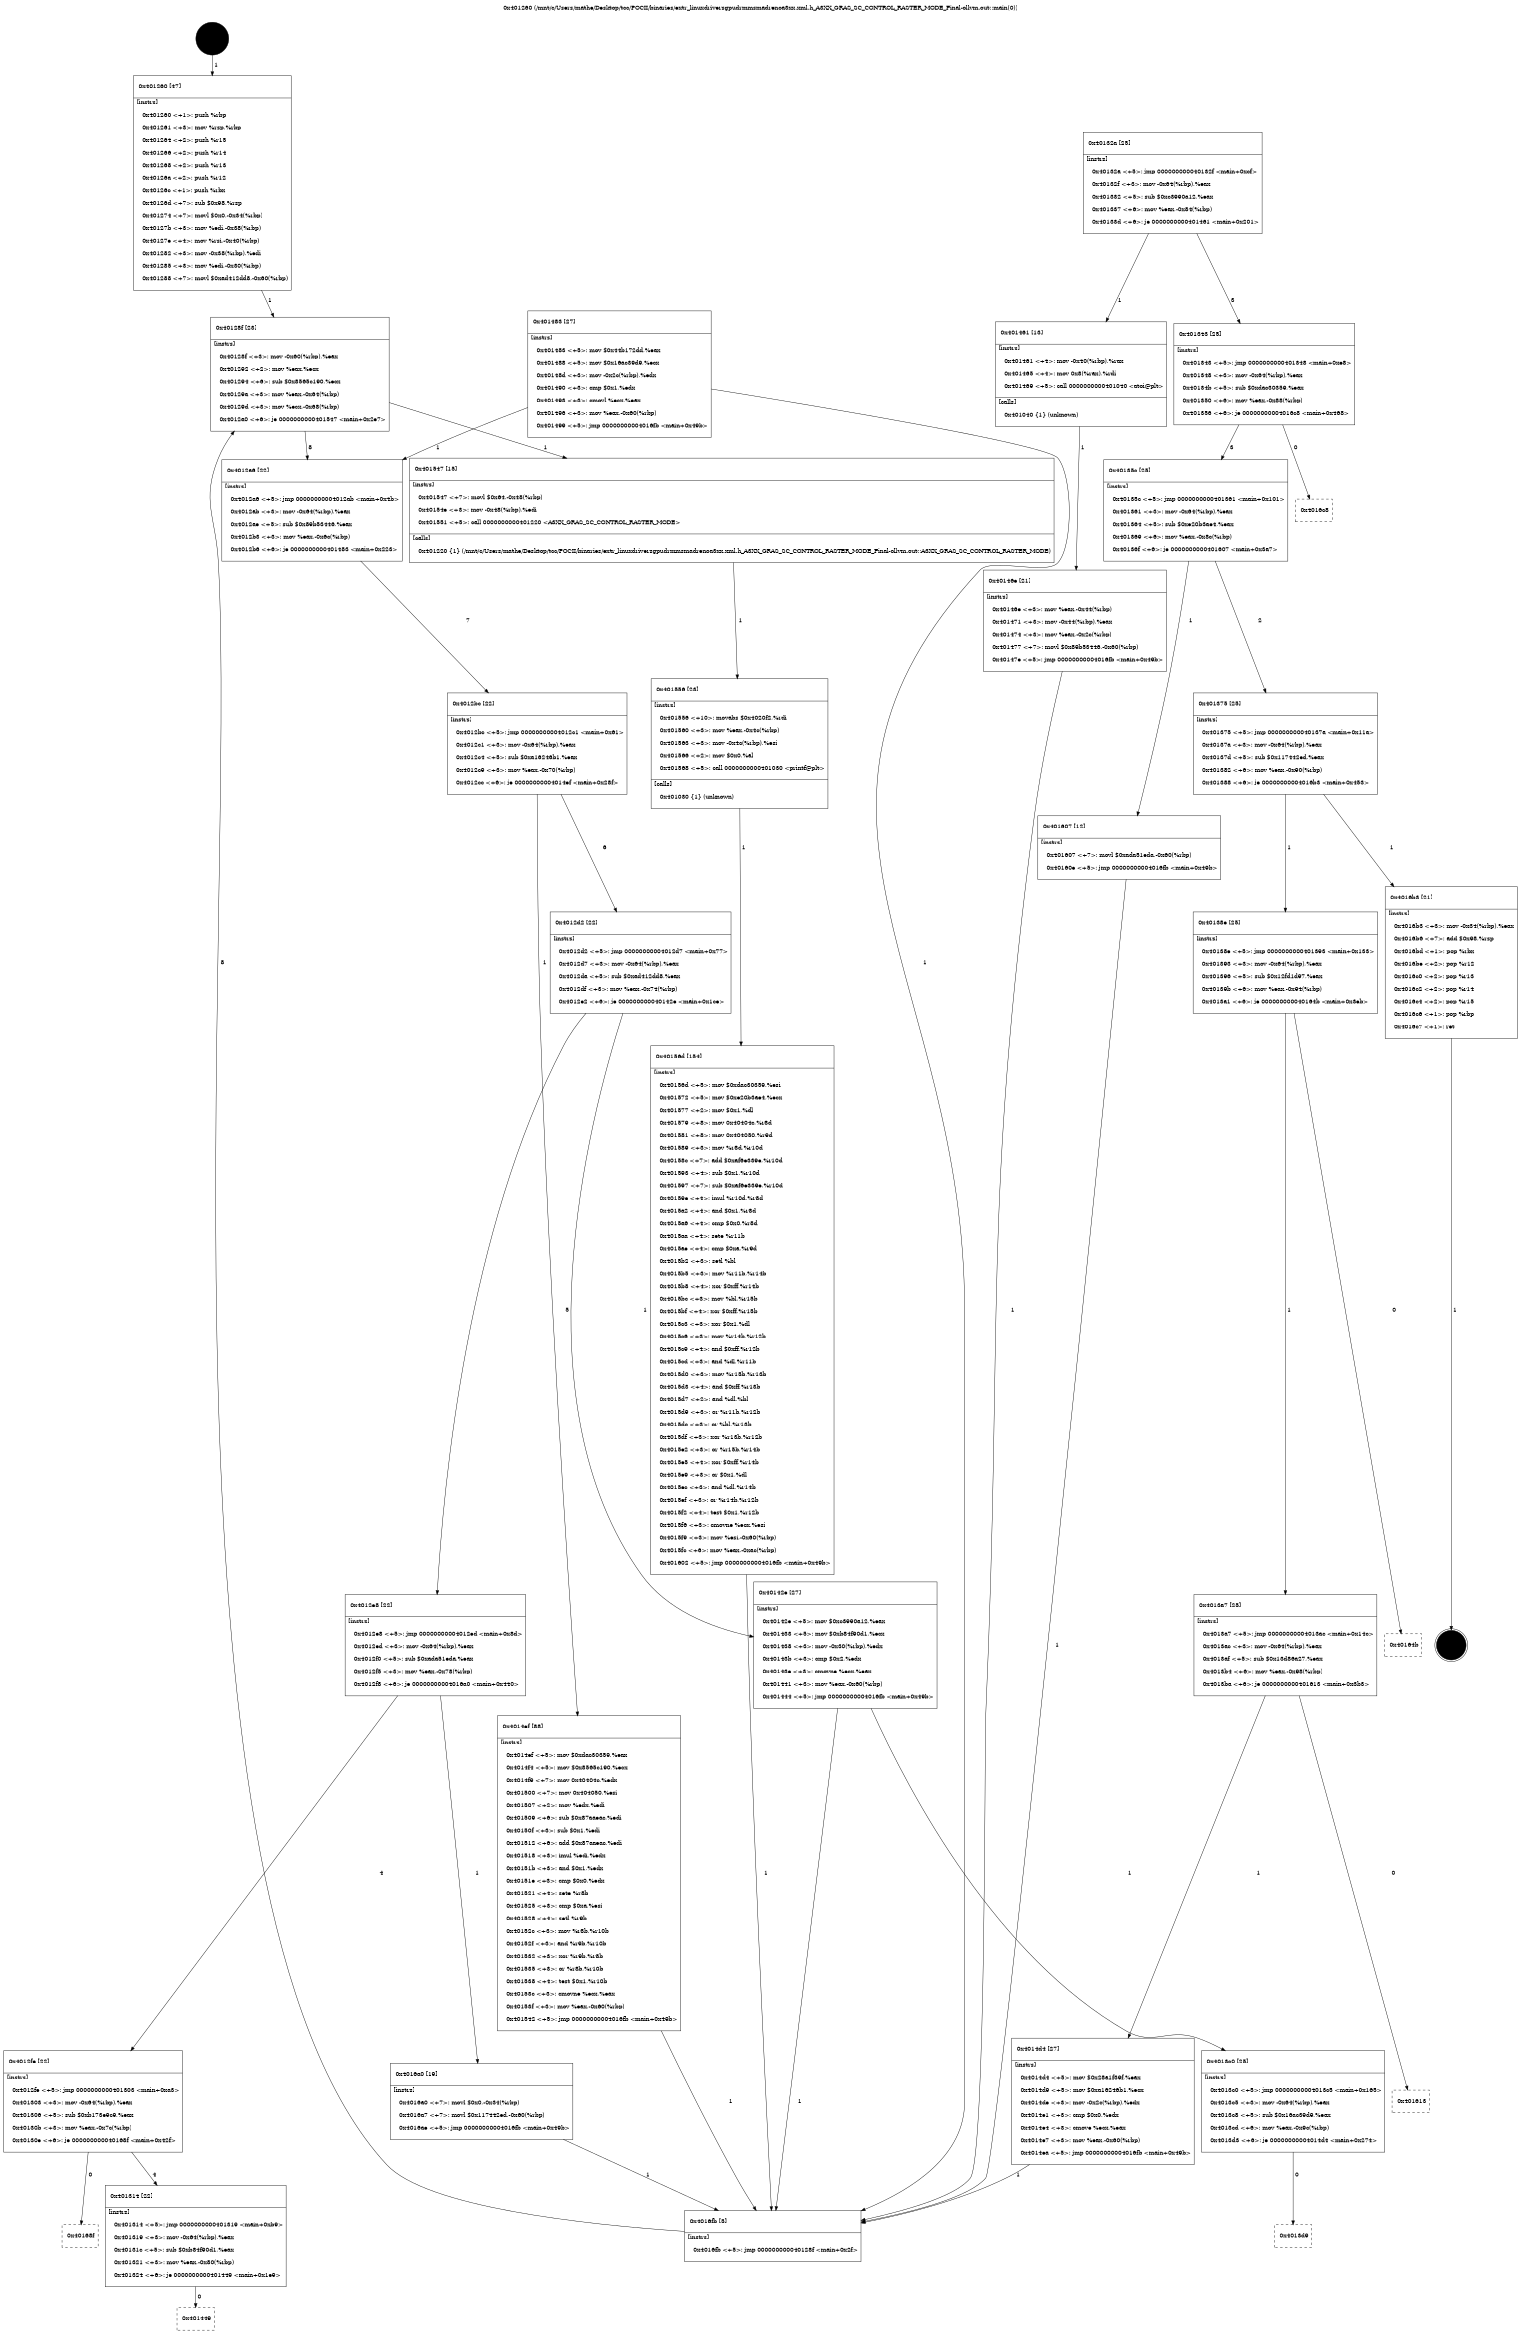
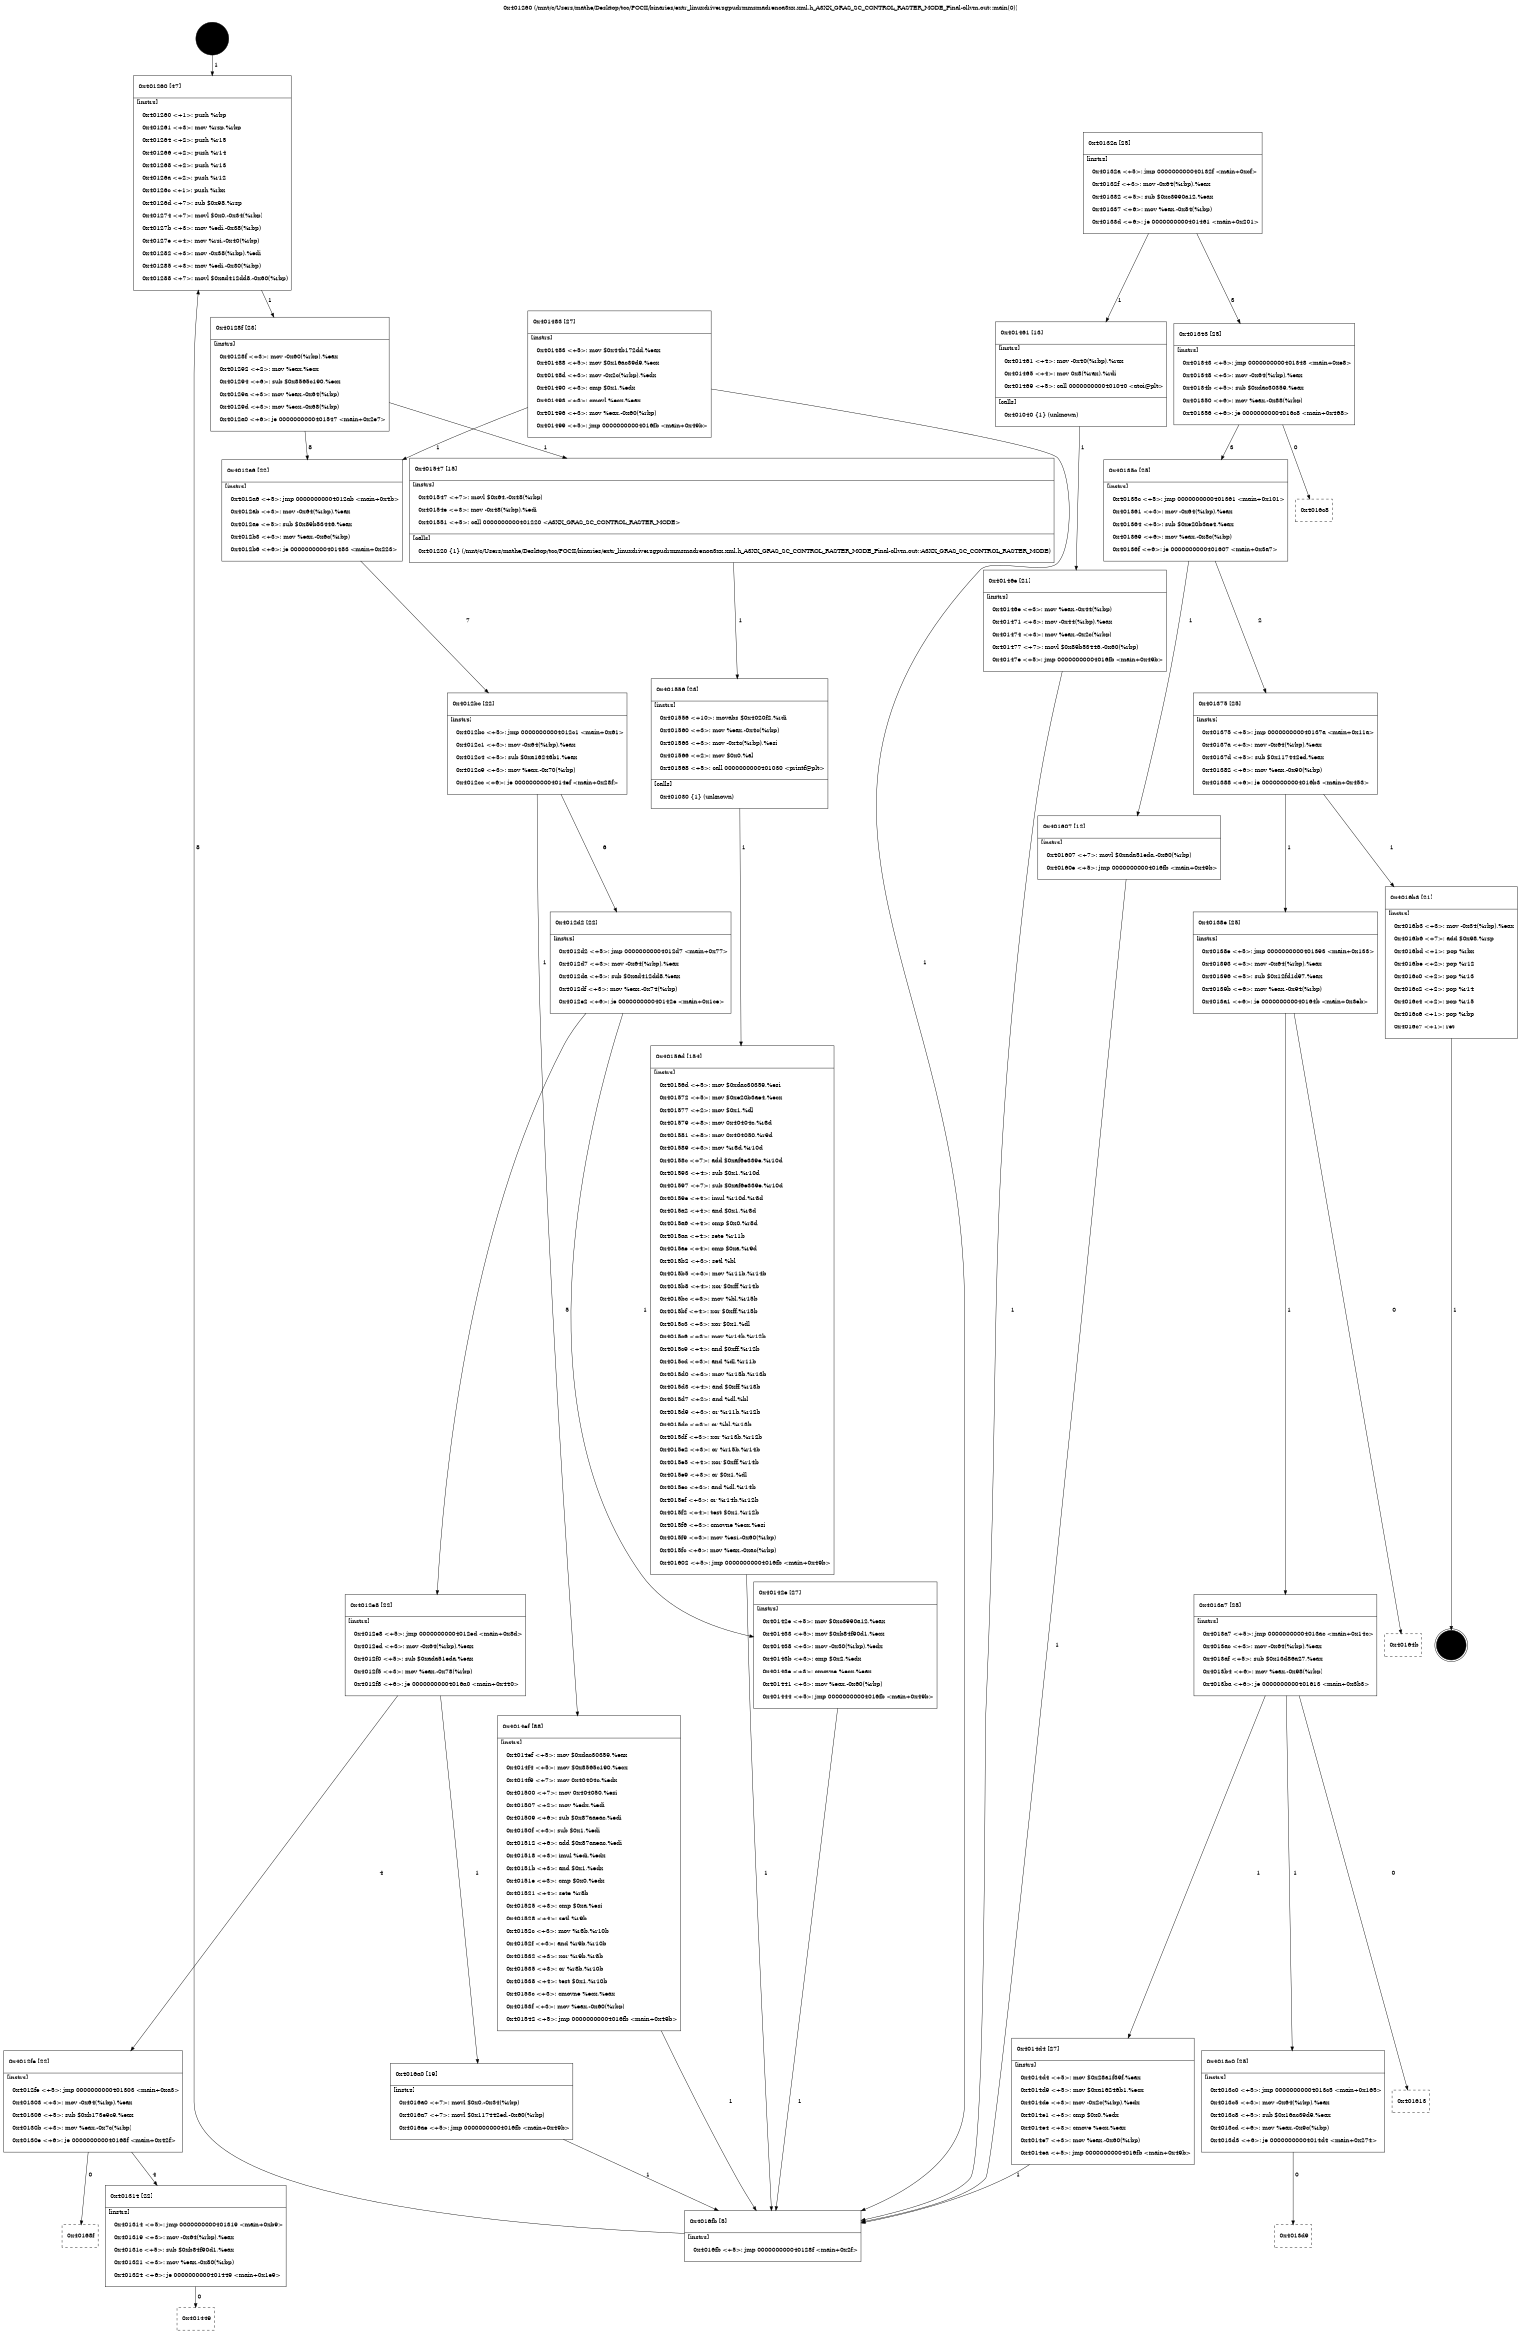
edge "0x4016fb [5]" -> "0x40128f [23]": now "0x4016fb [5]" -> "0x401260 [47]"
edge "0x40142e [27]" -> "0x4013c0 [25]": now "0x4013a7 [25]" -> "0x4013c0 [25]"
